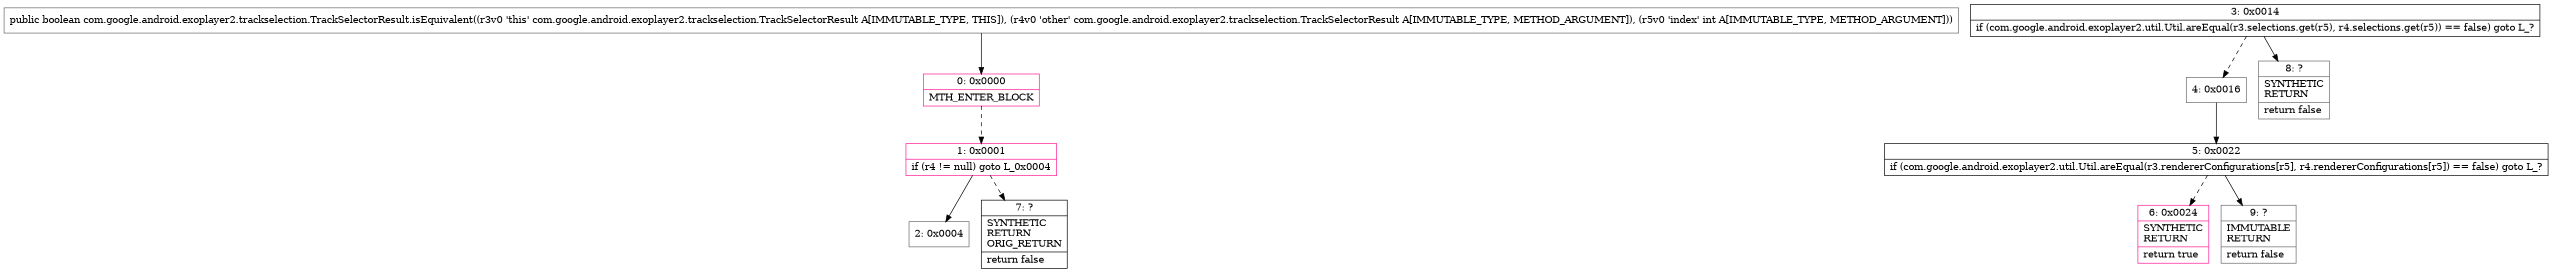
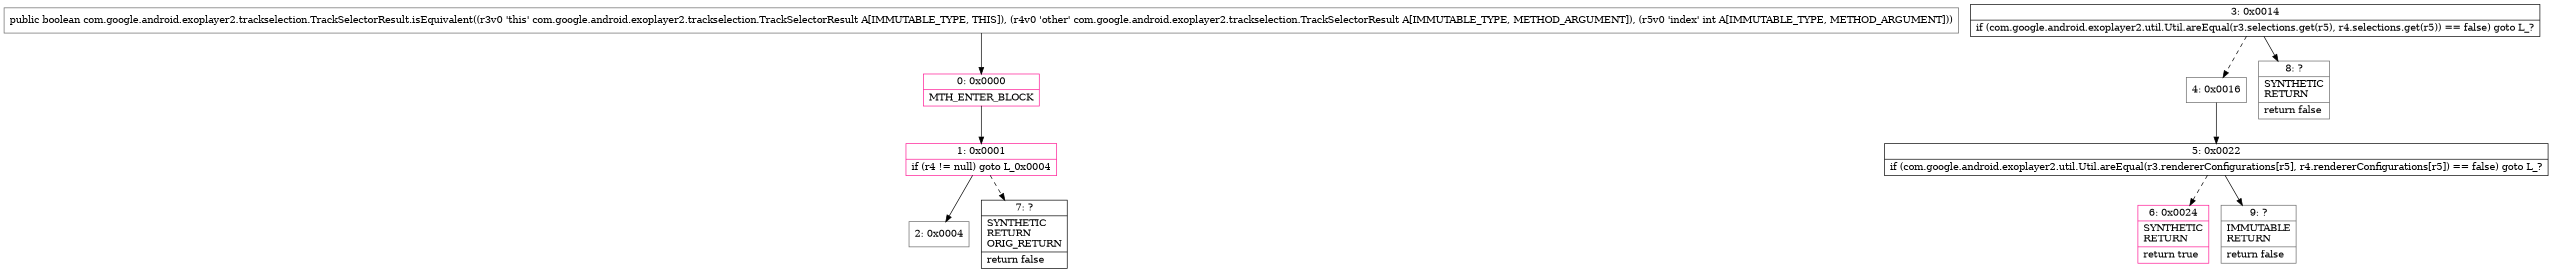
edge "0: 0x0000" -> "1: 0x0001": style dashed -> solid
